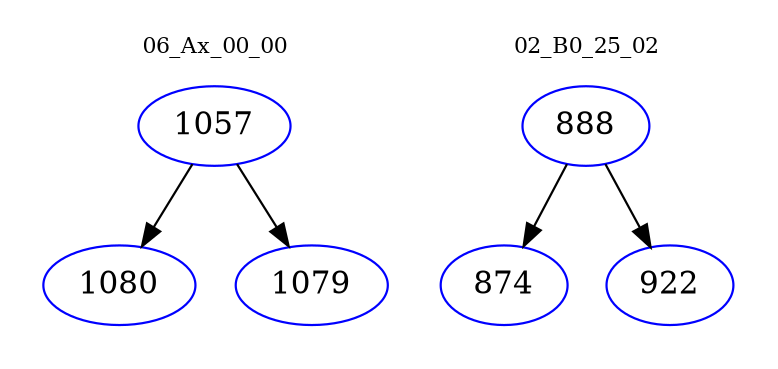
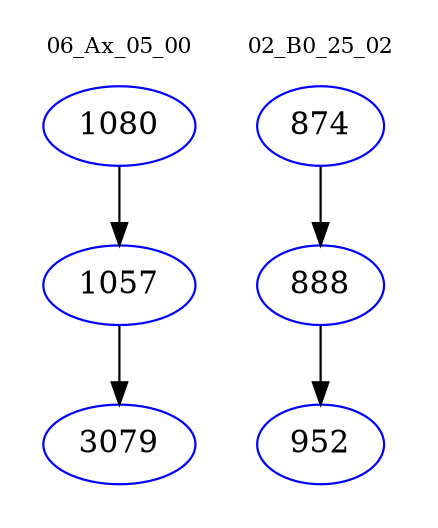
cluster "06_Ax_00_00": label "06_Ax_00_00" -> "06_Ax_05_00"
edge "888" -> "874": reversed
edge "1057" -> "1080": reversed
node "1079": label "1079" -> "3079"
node "922": label "922" -> "952"
